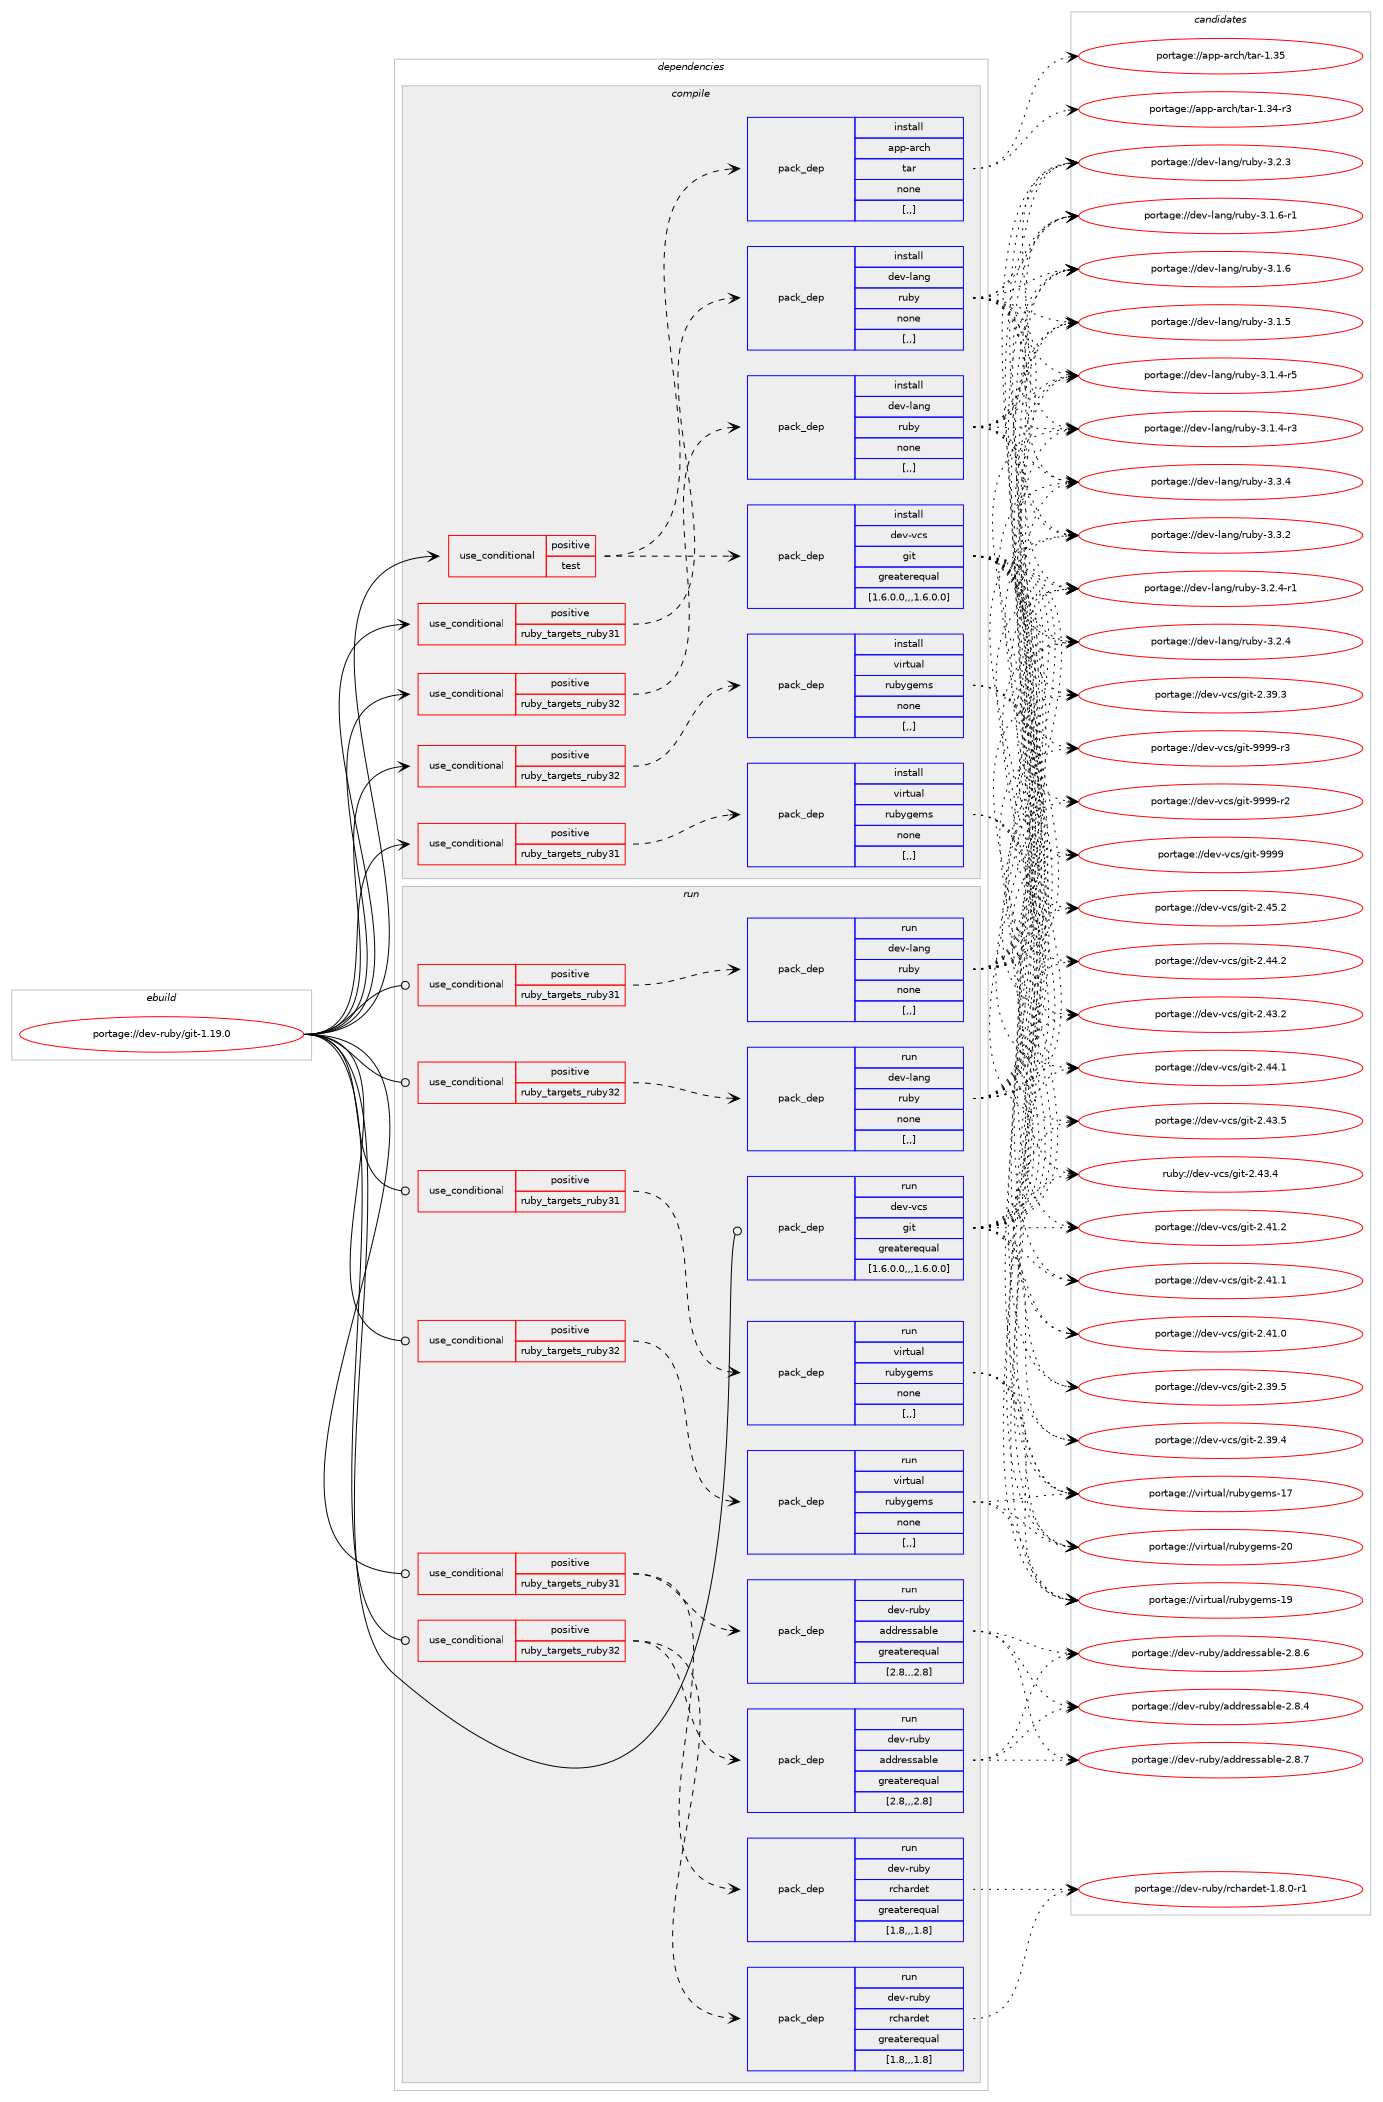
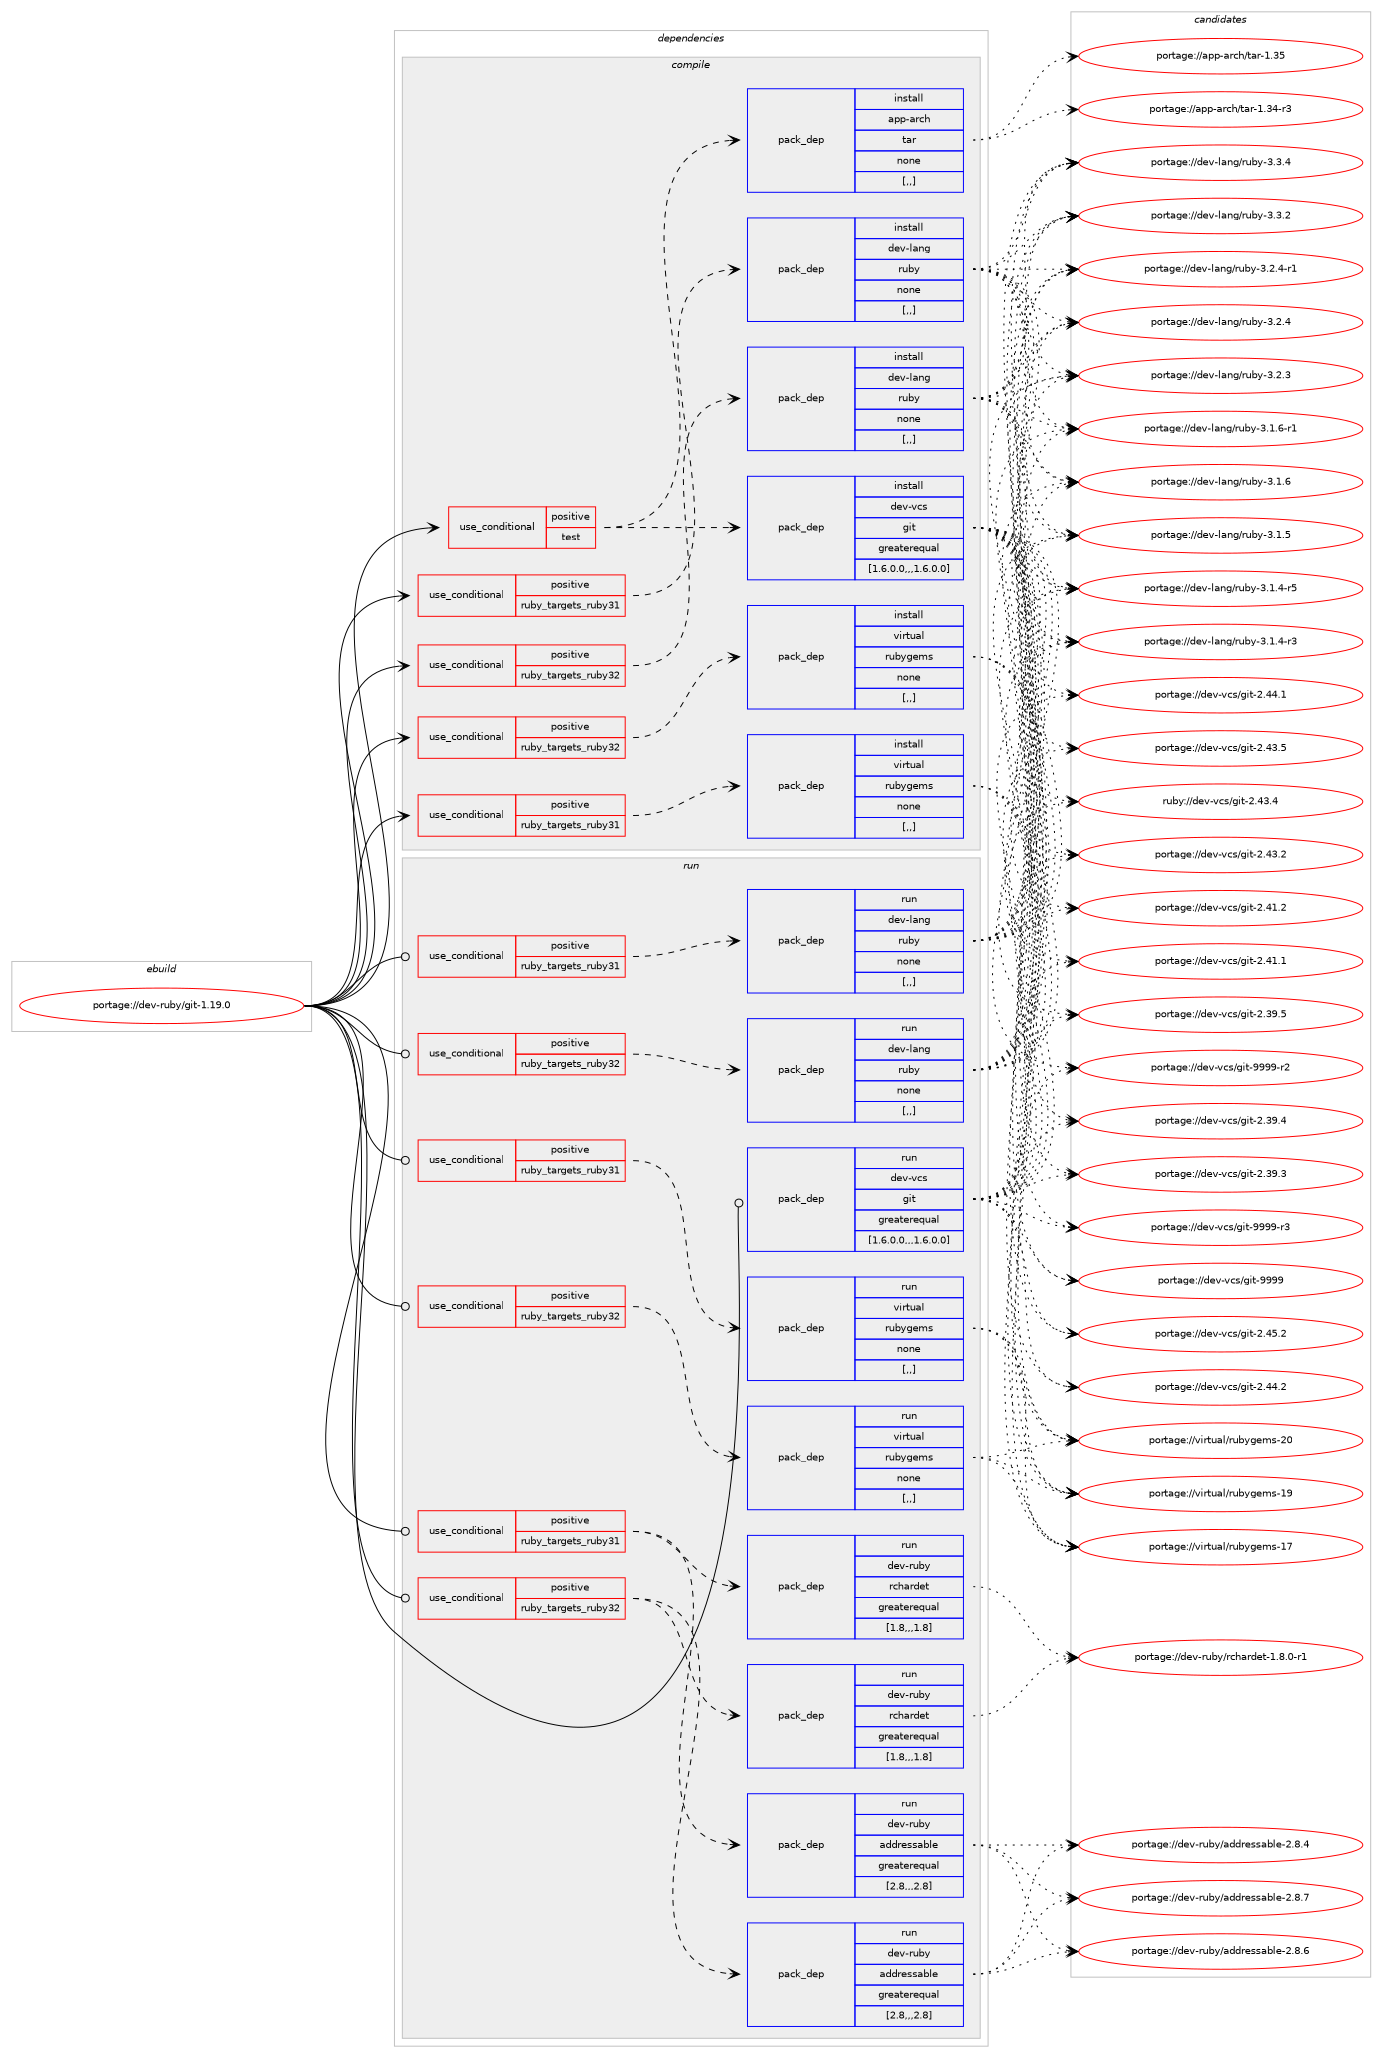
node "portage://dev-vcs/git-2.41.0": removed
